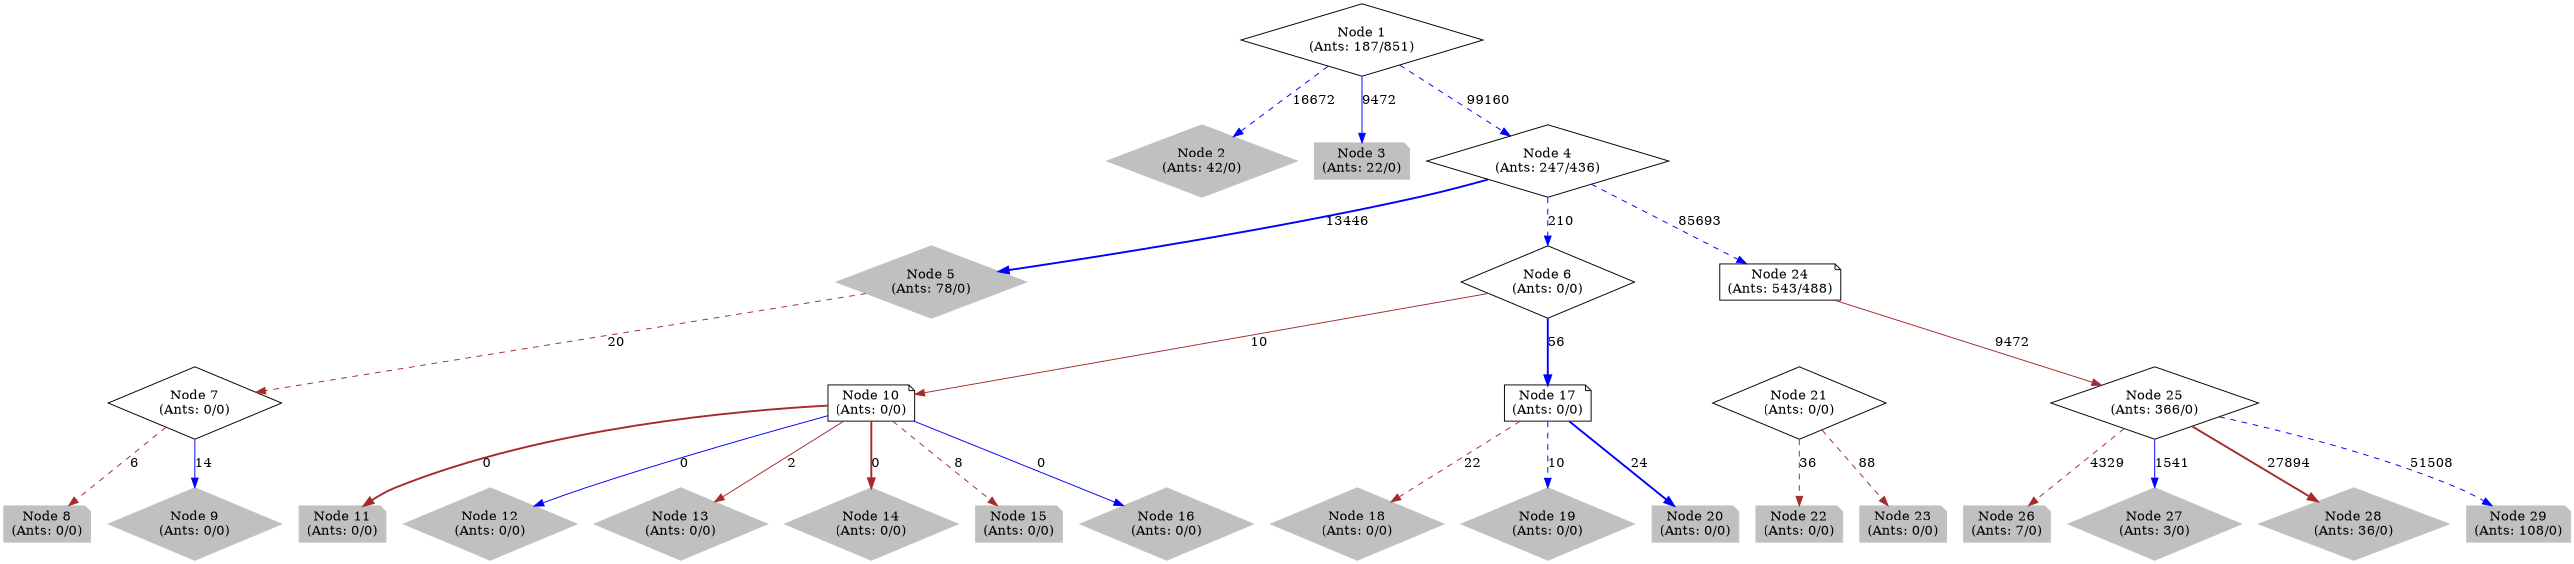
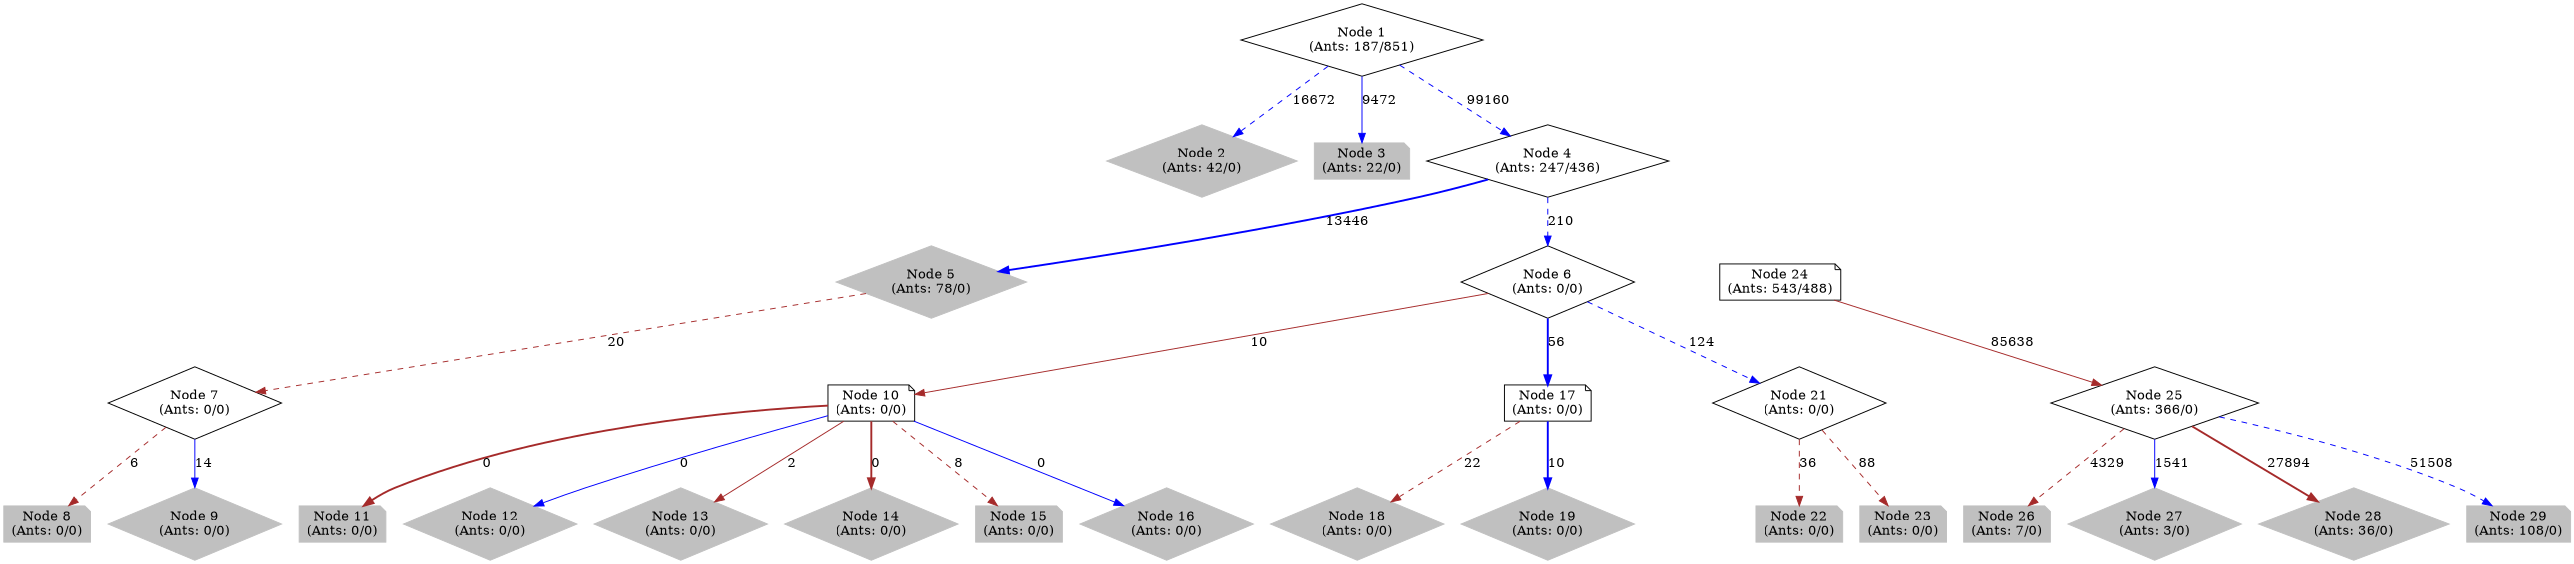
edge "Node 4 (Ants: 247/436)" -> "Node 24 (Ants: 543/488)": removed, label "85693"
edge "Node 6 (Ants: 0/0)" -> "Node 21 (Ants: 0/0)": added, label "124"
edge "Node 24 (Ants: 543/488)" -> "Node 25 (Ants: 366/0)": label "9472" -> "85638"
edge "Node 17 (Ants: 0/0)" -> "Node 19 (Ants: 0/0)": style dashed -> bold
node "Node 20 (Ants: 0/0)": removed
